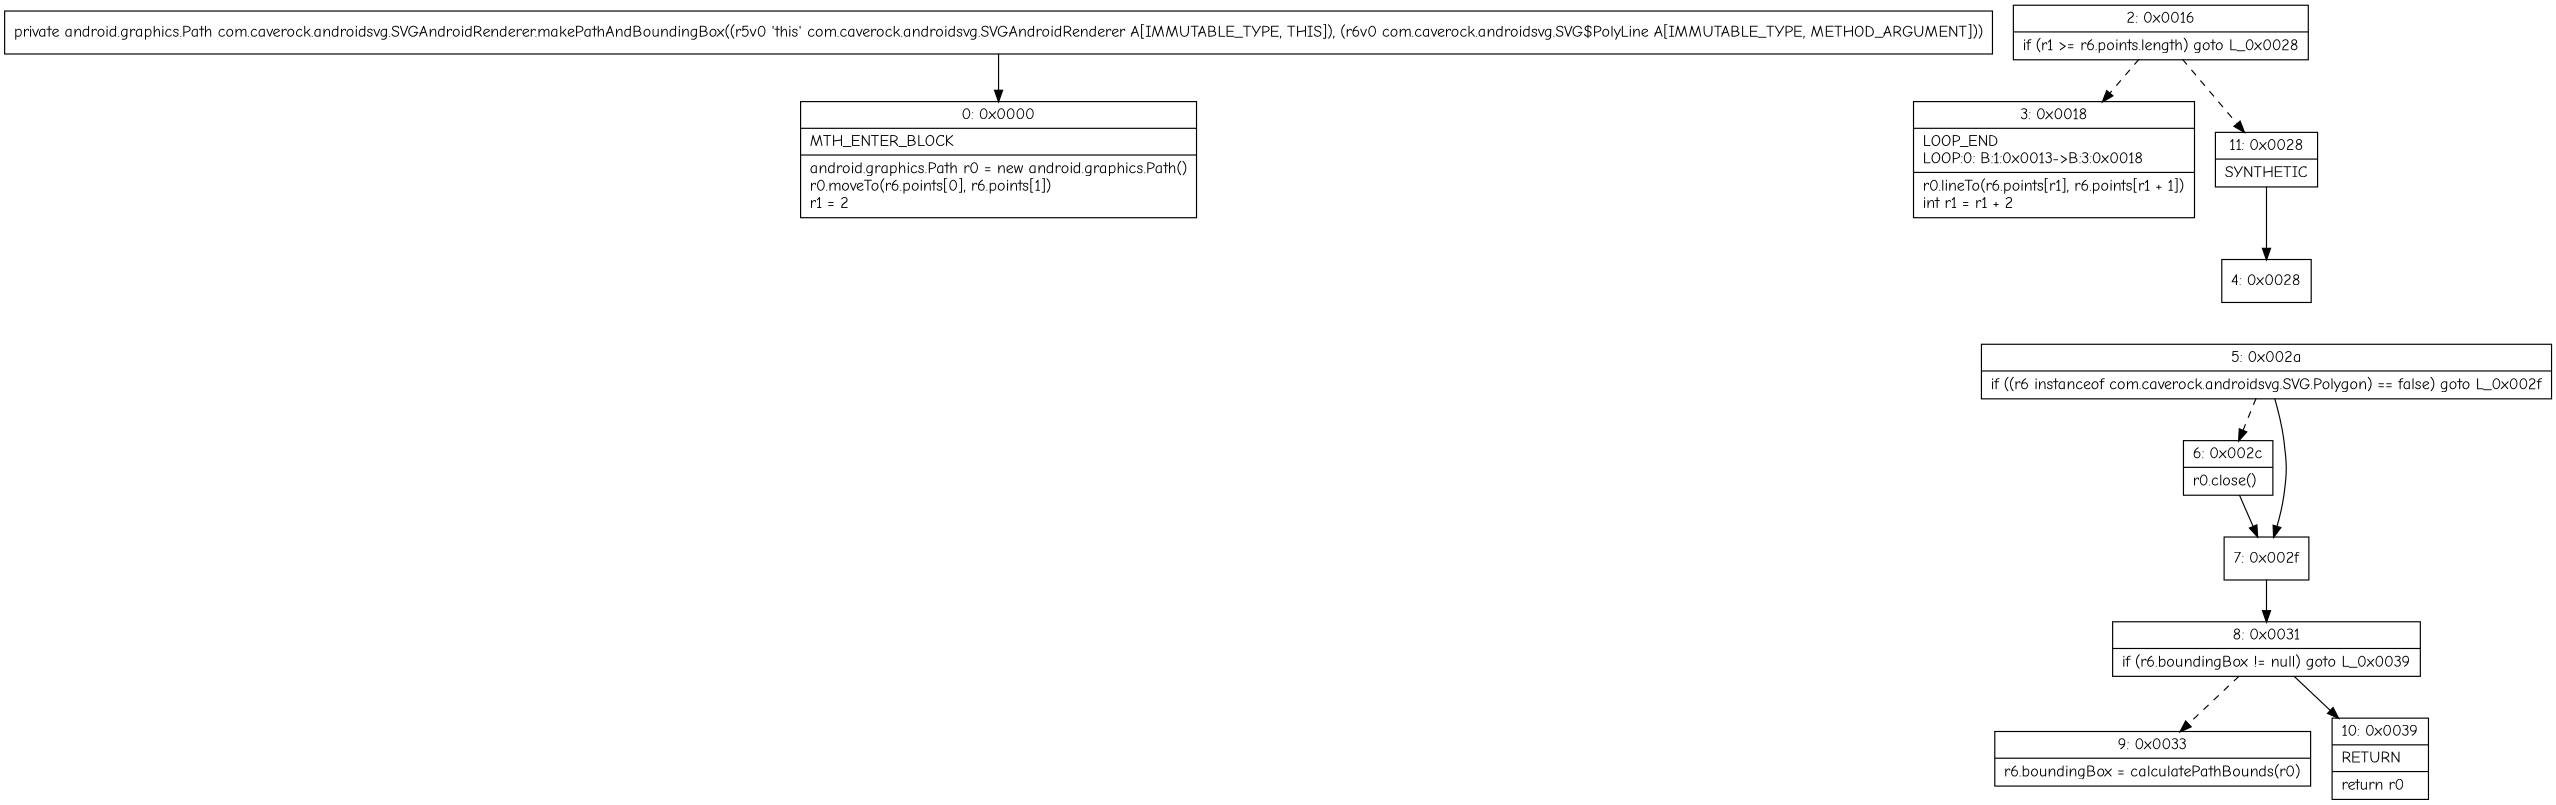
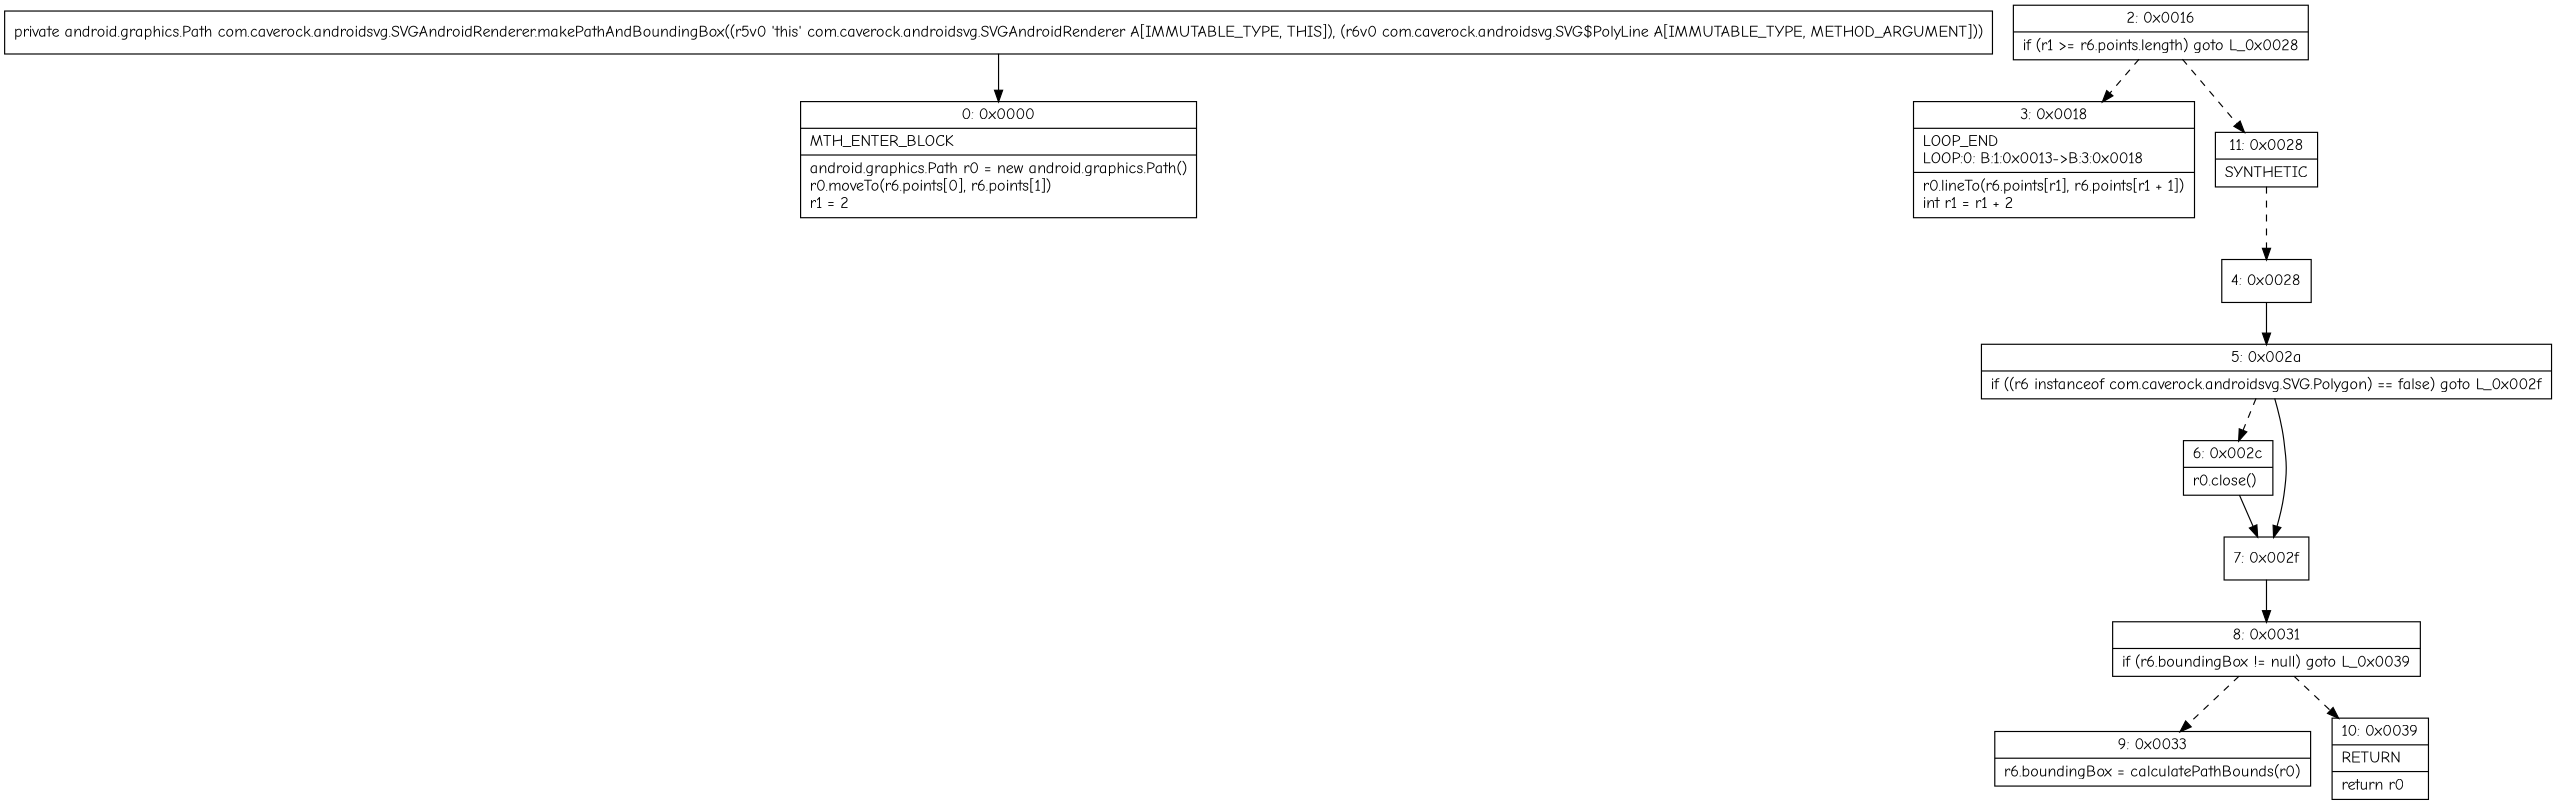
edge "11: 0x0028" -> "4: 0x0028": style solid -> dashed
edge "4: 0x0028" -> "5: 0x002a": added
edge "8: 0x0031" -> "10: 0x0039": style solid -> dashed
